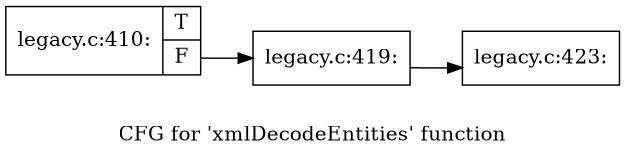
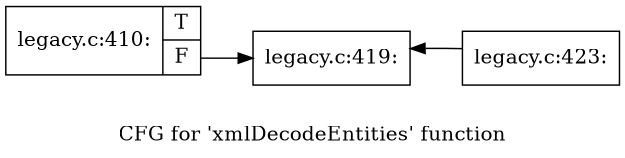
edge "legacy.c:419:" -> "legacy.c:423:": reversed
